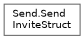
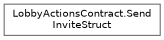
node "Send.Send InviteStruct": label "Send.Send InviteStruct" -> "LobbyActionsContract.Send InviteStruct"
